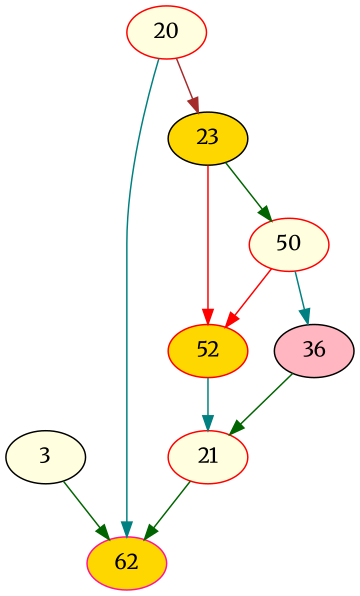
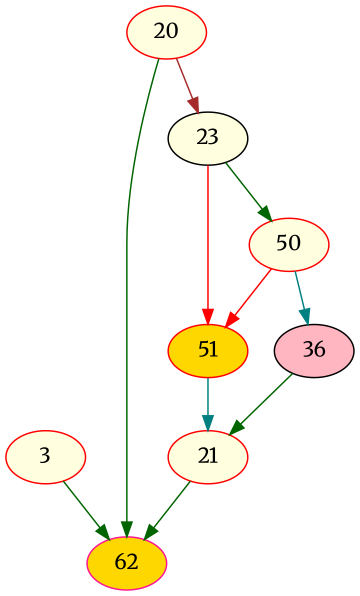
node "23": fillcolor gold -> lightyellow
edge "20" -> "62": color teal -> darkgreen
node "52": label "52" -> "51"
node "3": color black -> red
